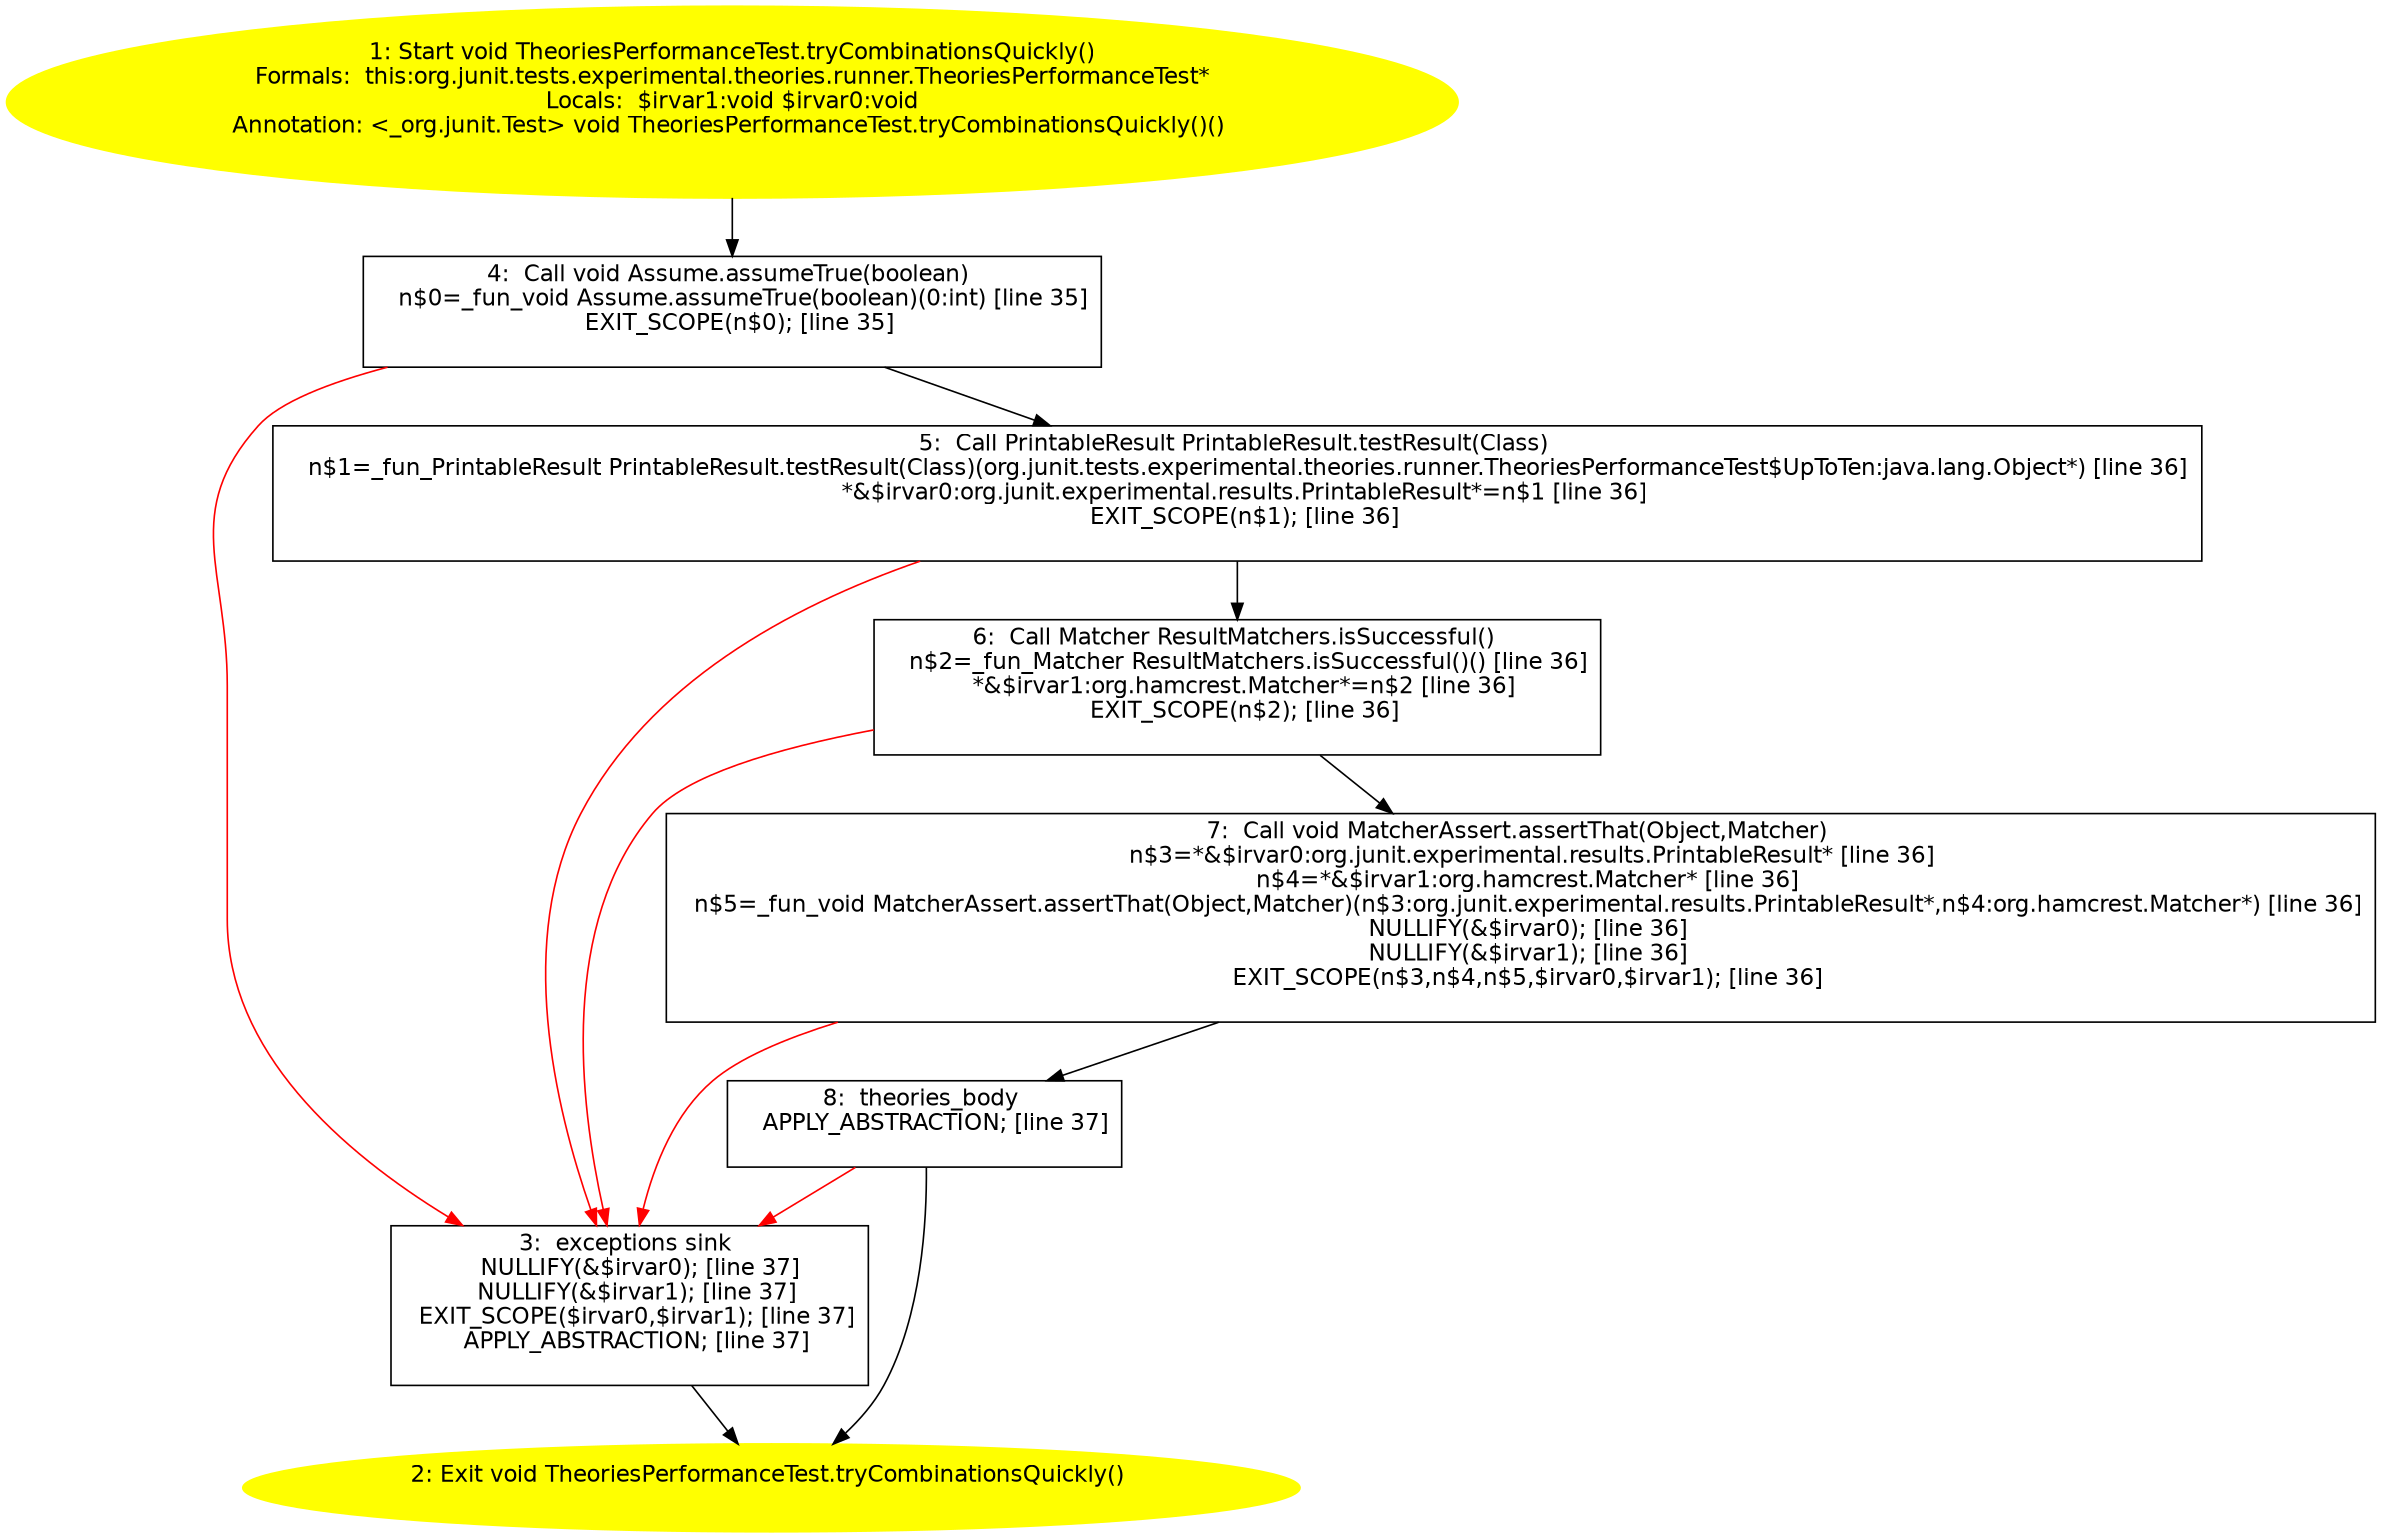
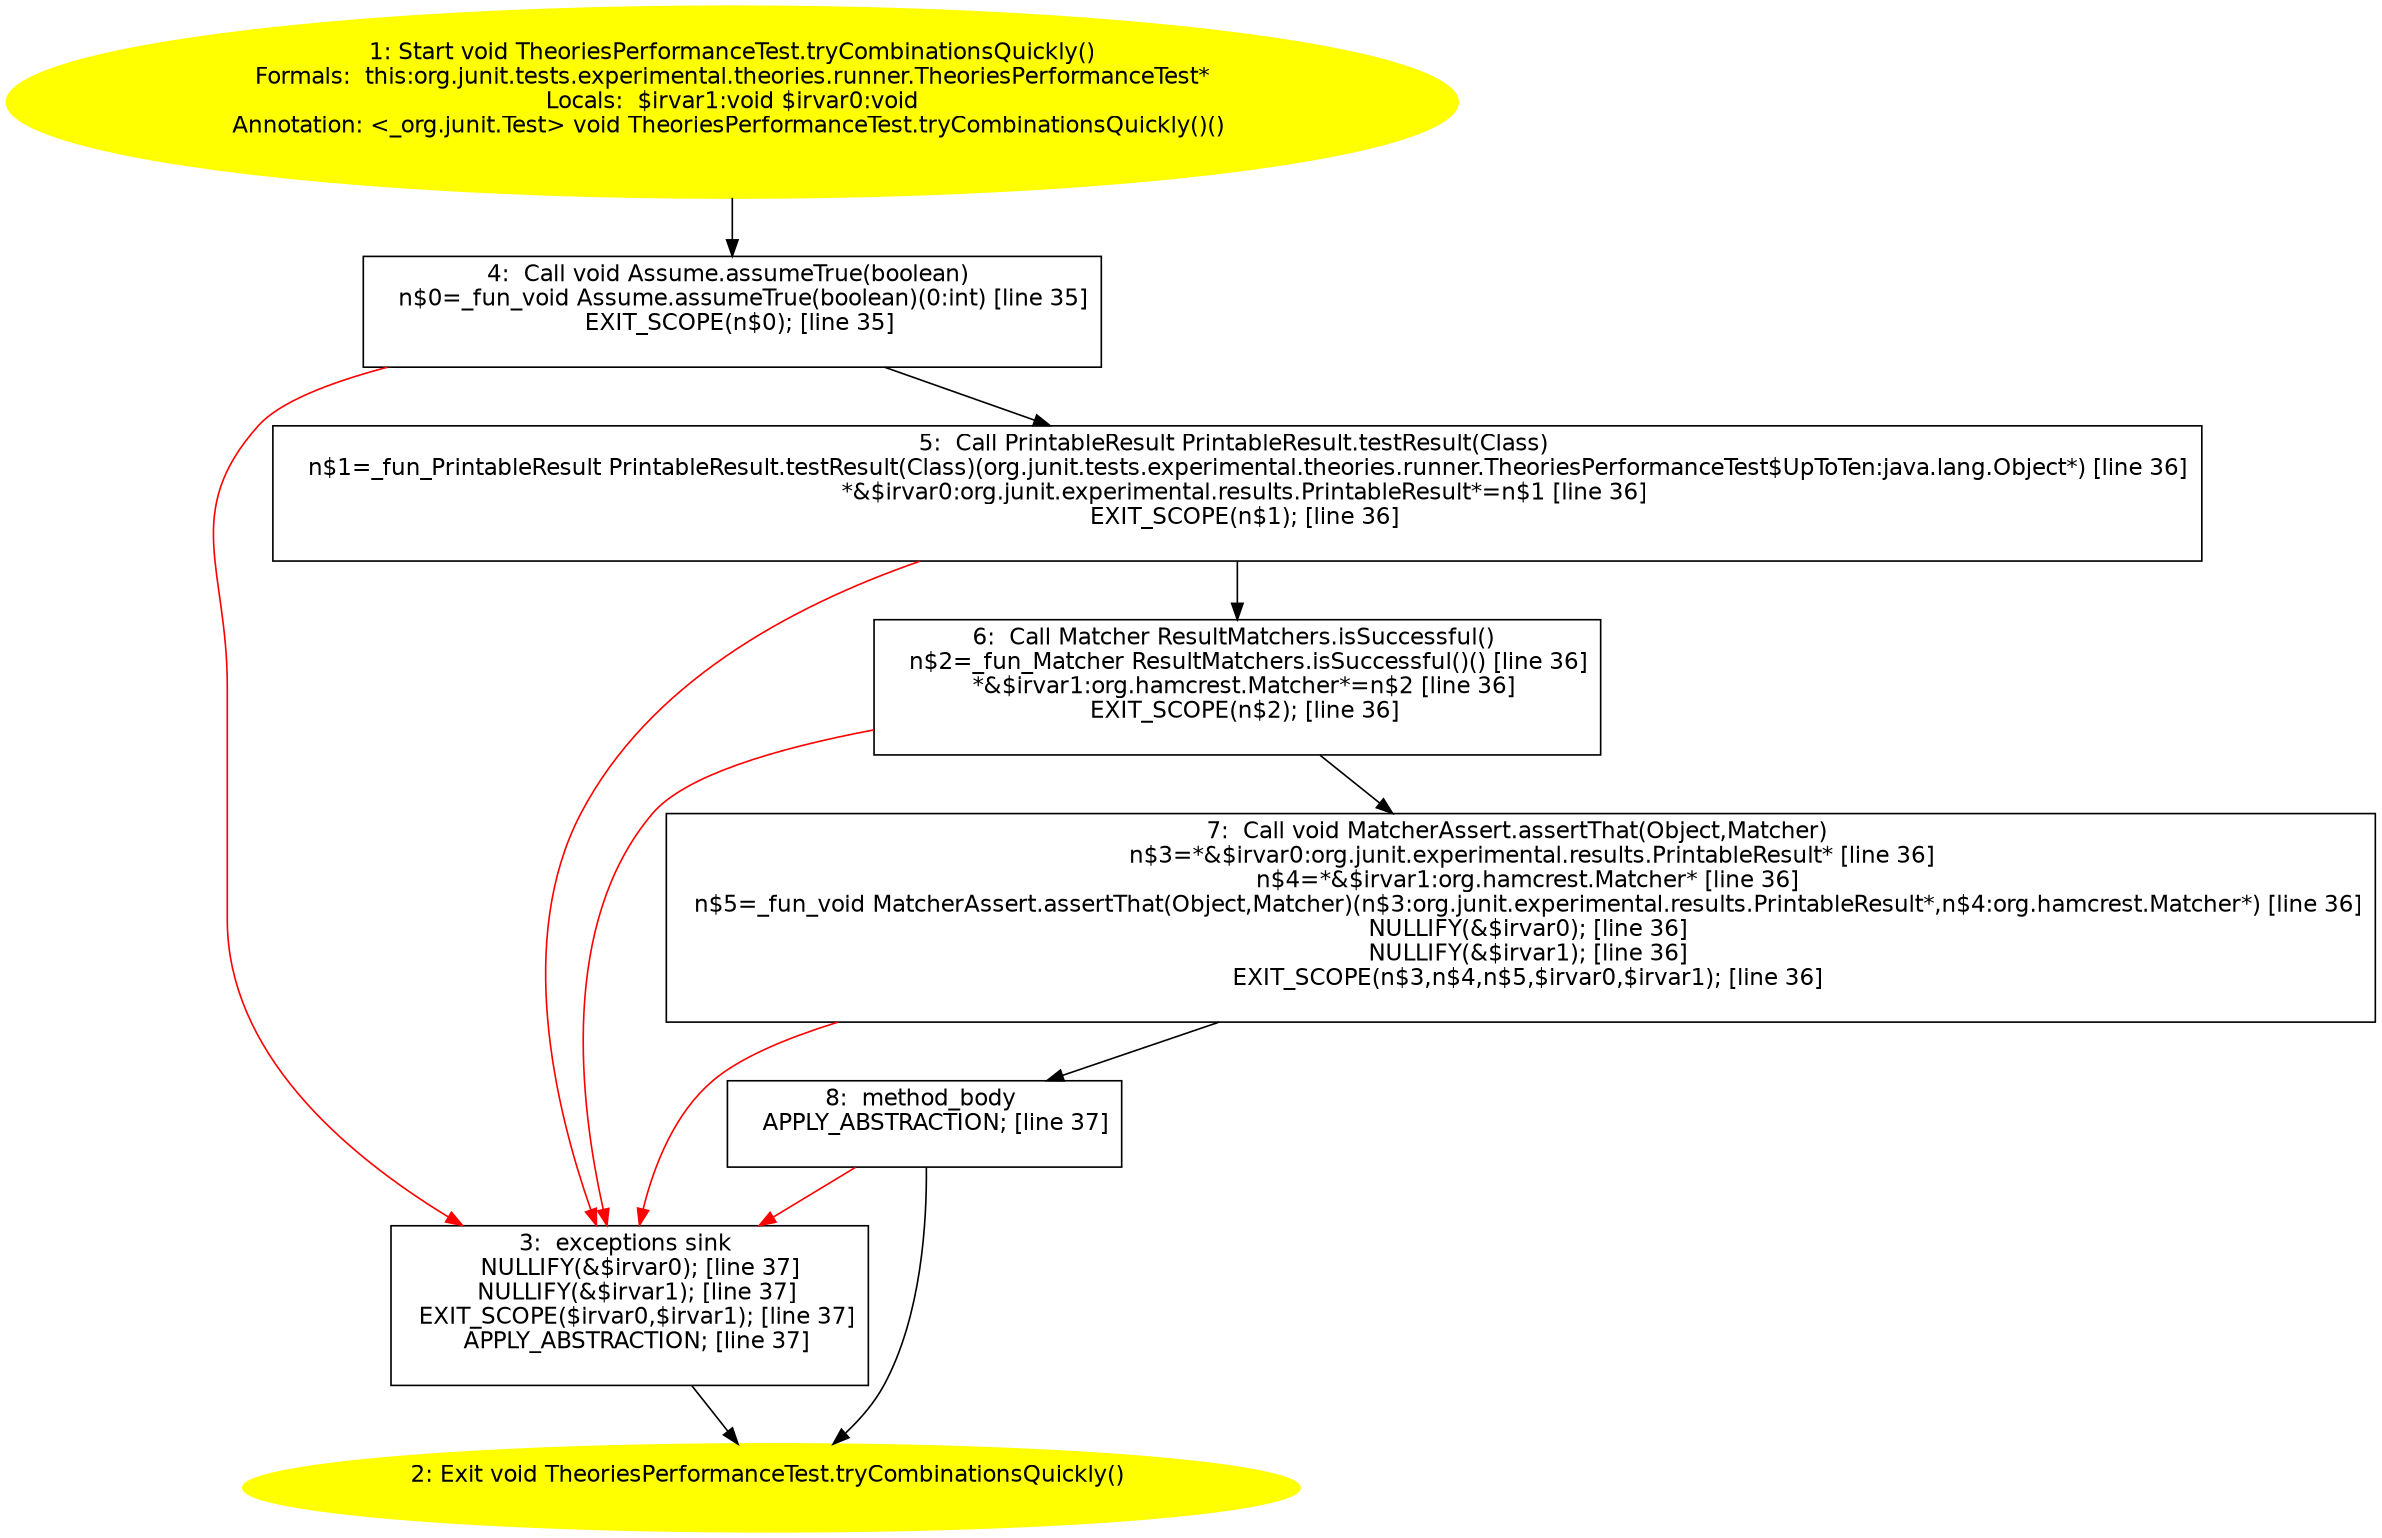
node "8:  theories_body APPLY_ABSTRACTION; [line 37]": label "8:  theories_body APPLY_ABSTRACTION; [line 37]" -> "8:  method_body APPLY_ABSTRACTION; [line 37]"
